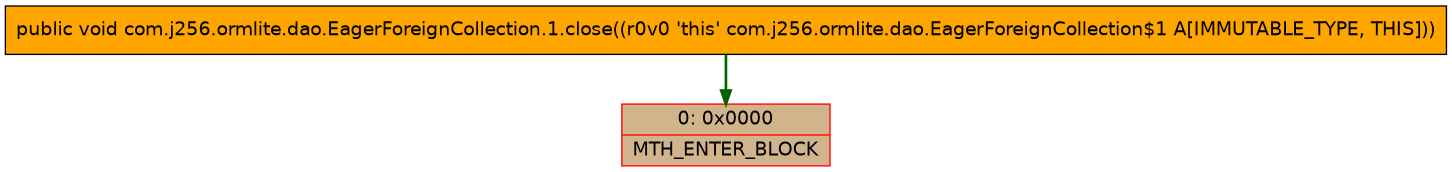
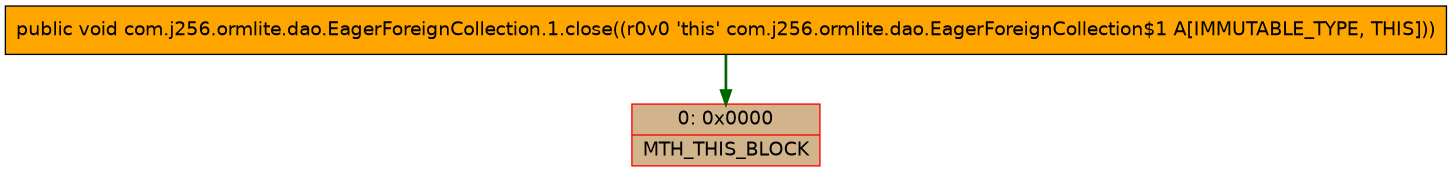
node "0: 0x0000": text "MTH_ENTER_BLOCK" -> "MTH_THIS_BLOCK"
